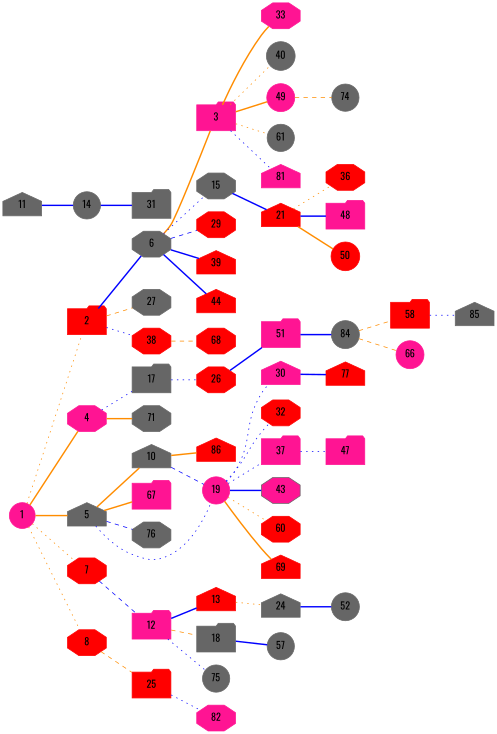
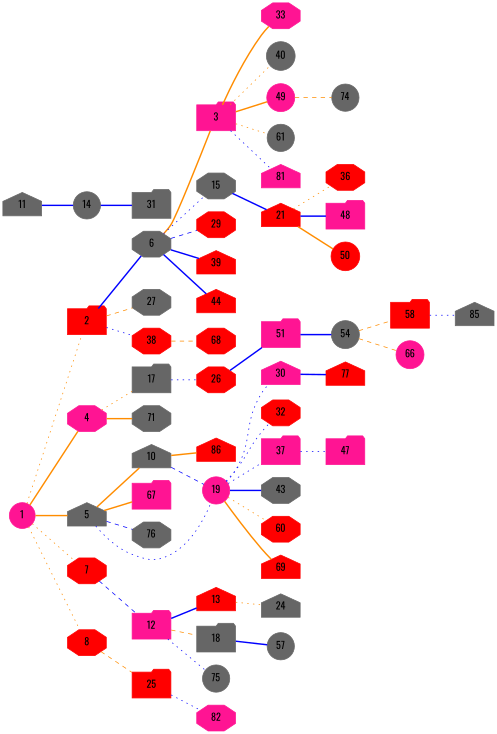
node "84": label "84" -> "54"
edge "17" -- "4": color blue -> darkorange
node "43": fillcolor deeppink -> gray40
node "52": removed
